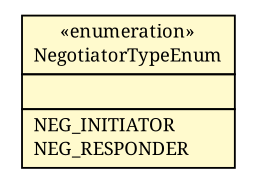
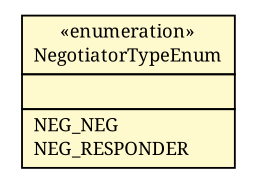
node "NegotiatorTypeEnum": text "NEG_INITIATOR" -> "NEG_NEG"
